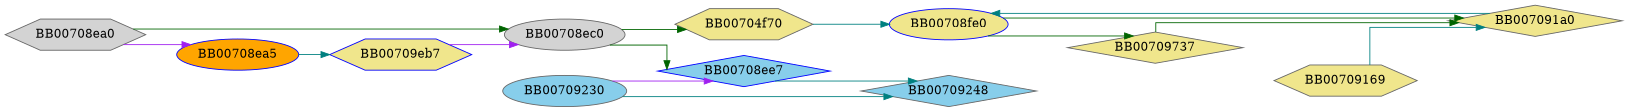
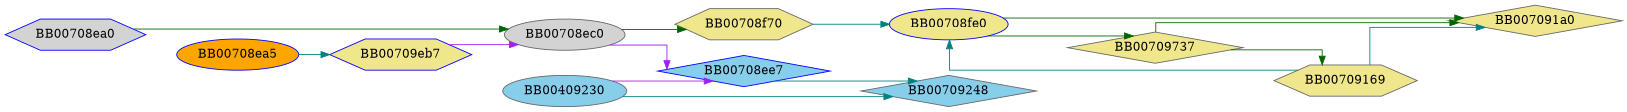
edge "BB007091a0" -> "BB00708fe0": now "BB00709169" -> "BB00708fe0"
node "BB00704f70": label "BB00704f70" -> "BB00708f70"
node "BB00708ea0": color gray40 -> blue
edge "BB00708ea0" -> "BB00708ea5": removed
edge "BB00708ec0" -> "BB00708ee7": color darkgreen -> purple
edge "BB00709737" -> "BB00709169": added
node "BB00709230": label "BB00709230" -> "BB00409230"
